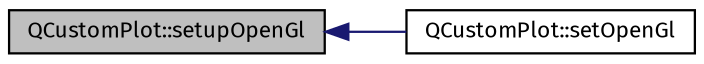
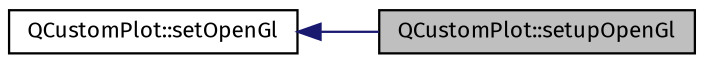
edge "QCustomPlot::setOpenGl" -> "QCustomPlot::setupOpenGl": reversed
